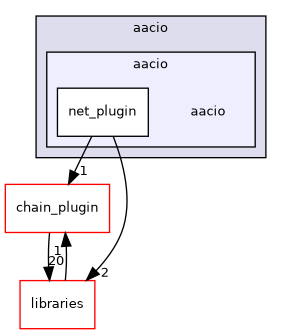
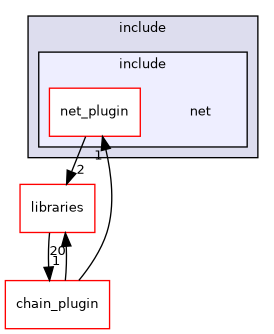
cluster "aacio": label "aacio" -> "include"
node "net_plugin": color black -> red
node "aacio": label "aacio" -> "net"
edge "net_plugin" -> "chain_plugin": reversed
